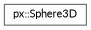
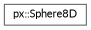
node "px::Sphere3D": label "px::Sphere3D" -> "px::Sphere8D"
